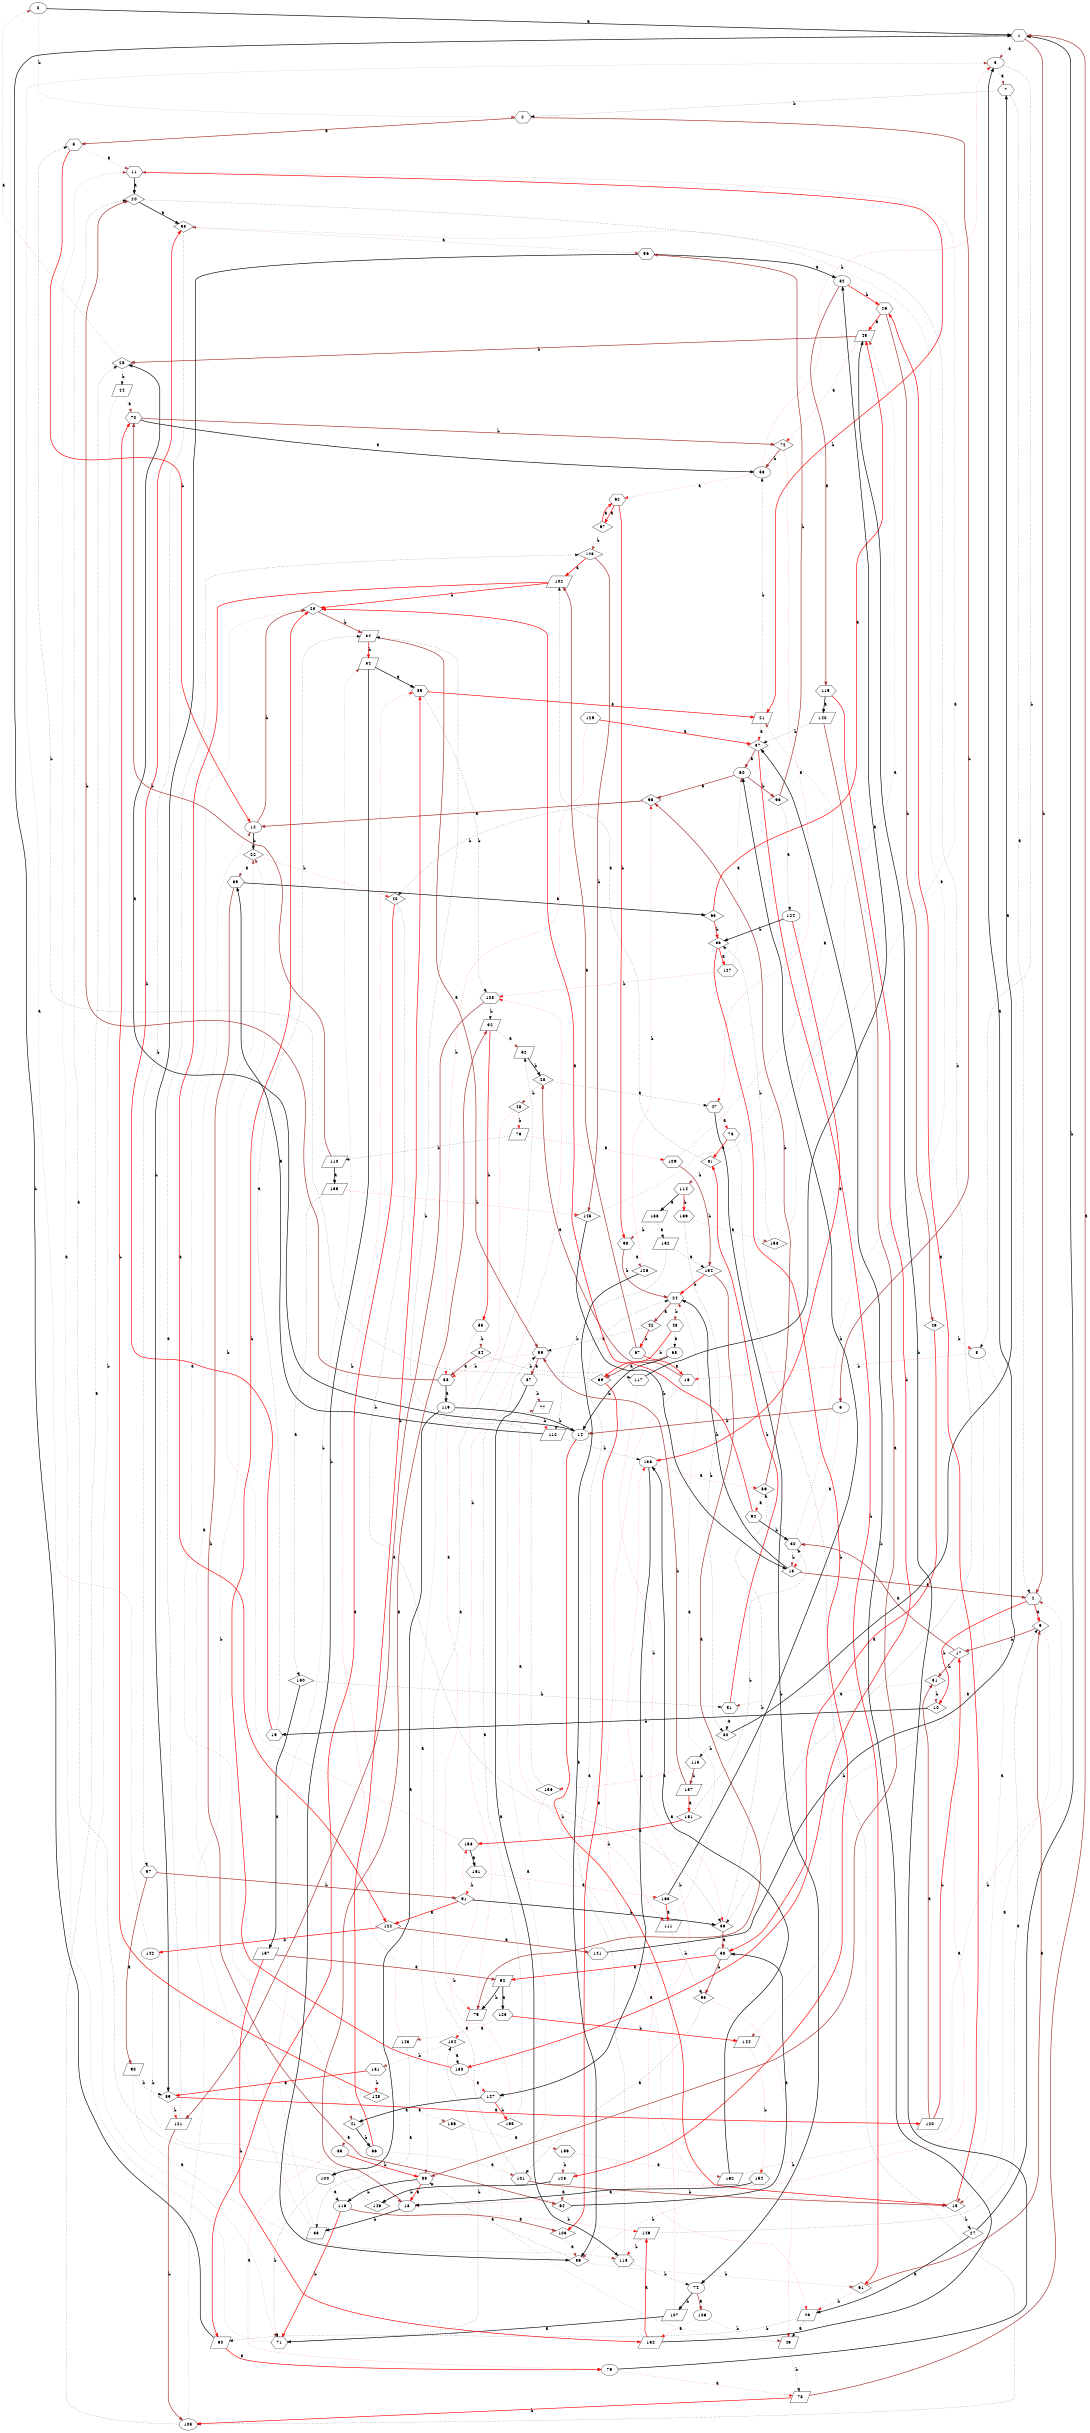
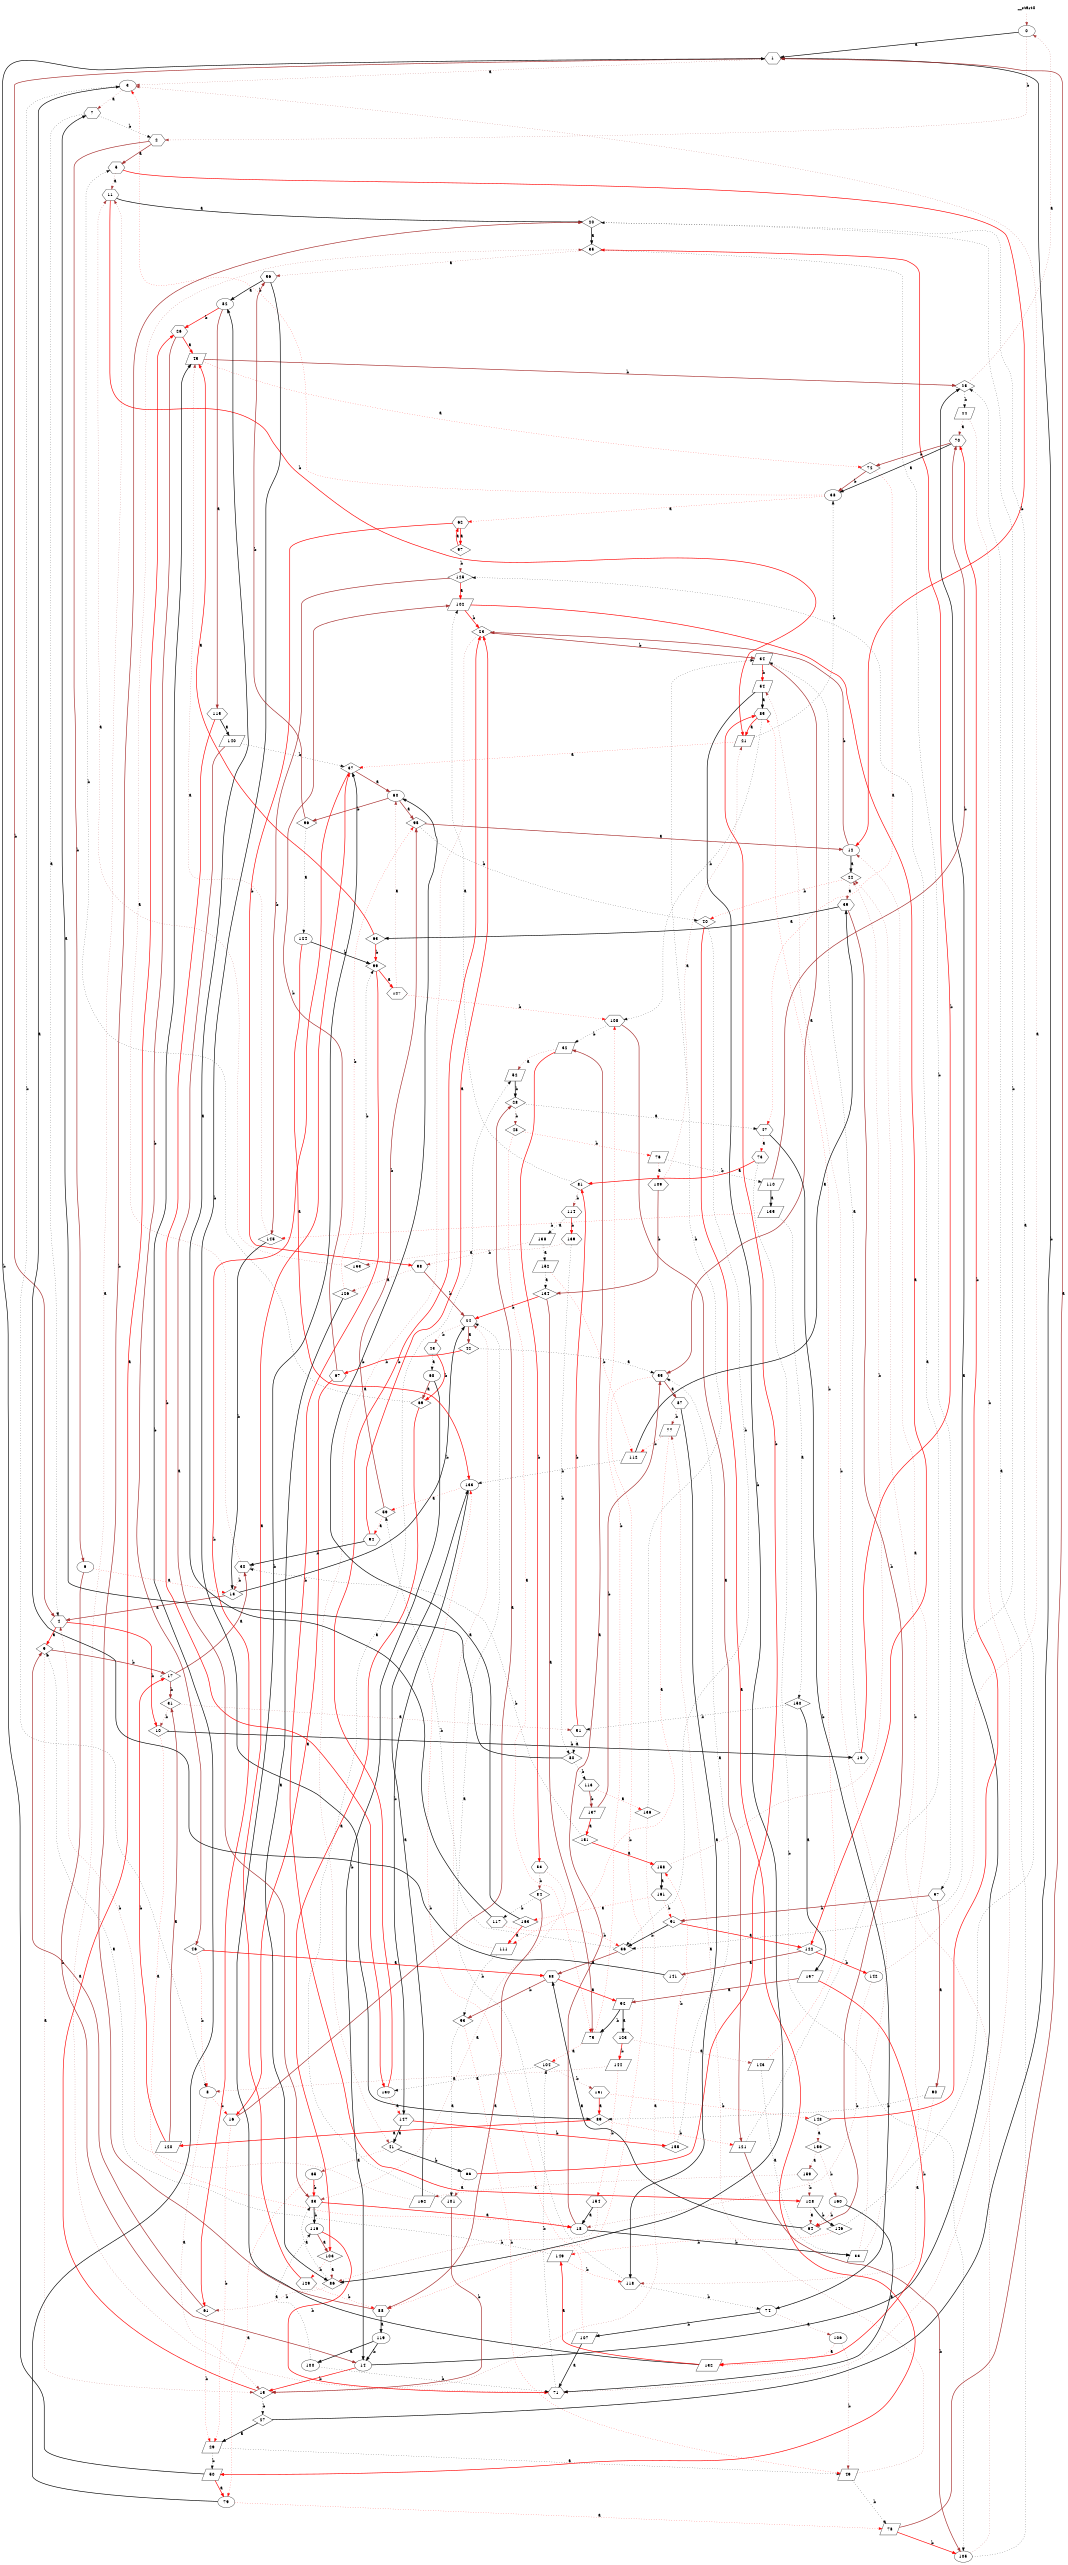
node "__start0": added
edge "12" -> "22": label "b" -> "a"
edge "67" -> "102": label "a" -> "b"
edge "114" -> "138": style bold -> dotted
edge "152" -> "112": color black -> red
edge "8" -> "144": reversed
node "160": added
edge "103" -> "129": added, label "b"
edge "74" -> "106": style bold -> dotted
